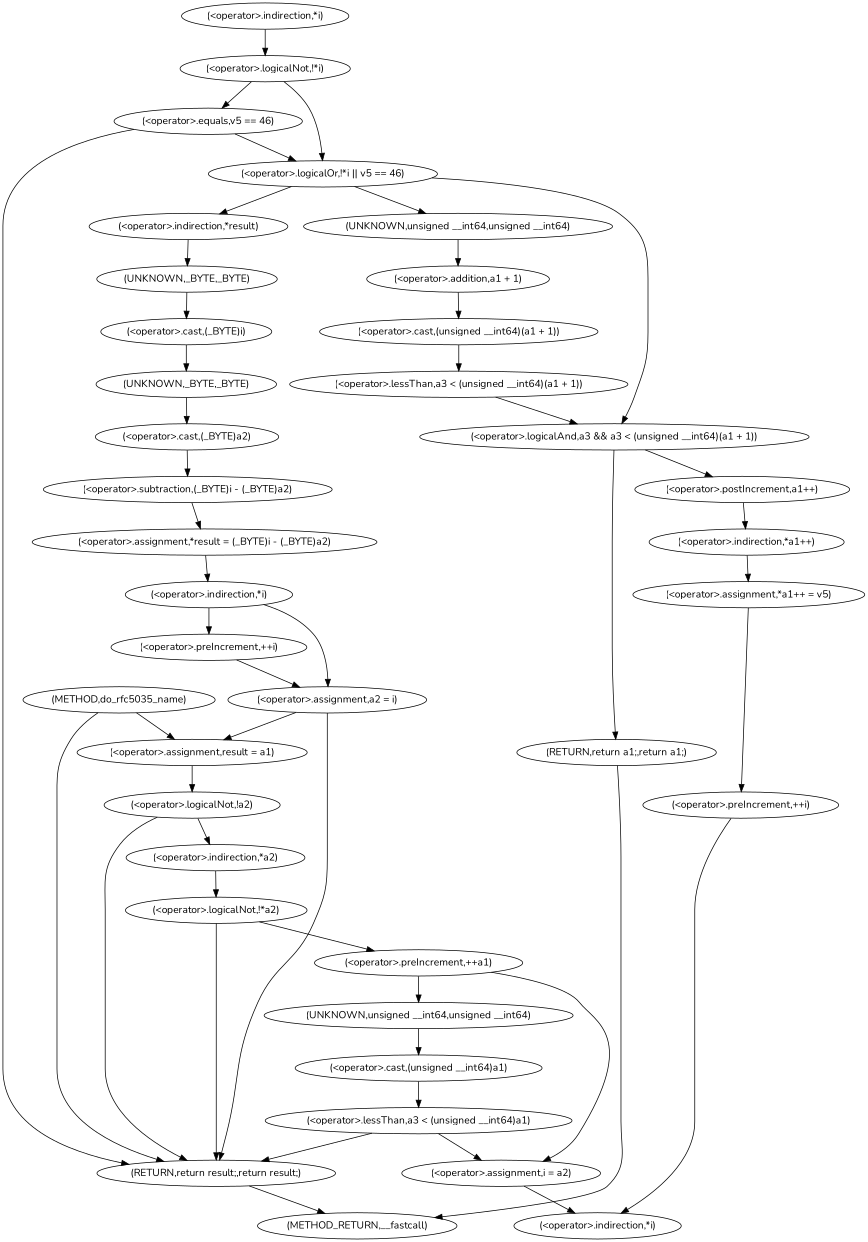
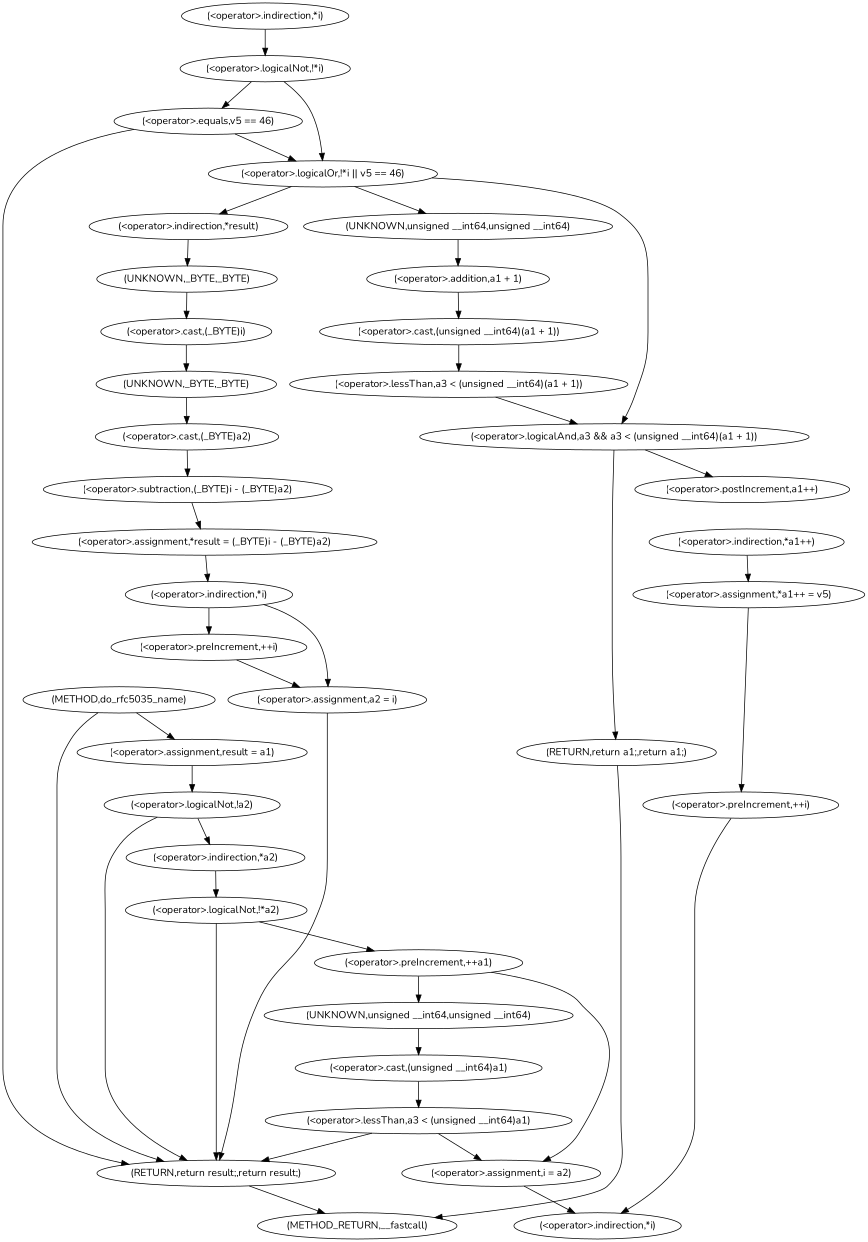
edge "(<operator>.postIncrement,a1++)" -> "(<operator>.indirection,*a1++)": removed
edge "(<operator>.assignment,a2 = i)" -> "(<operator>.assignment,result = a1)": removed
